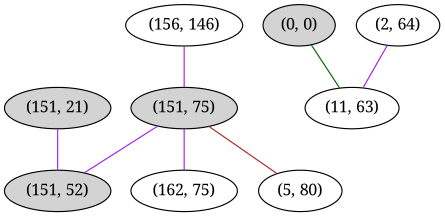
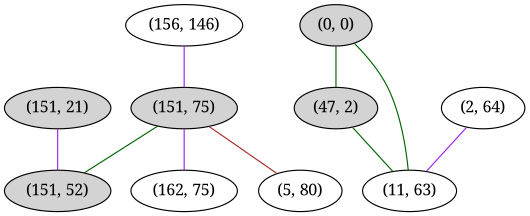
node "(47, 2)": added
edge "(151, 75)" -- "(151, 52)": color purple -> darkgreen
